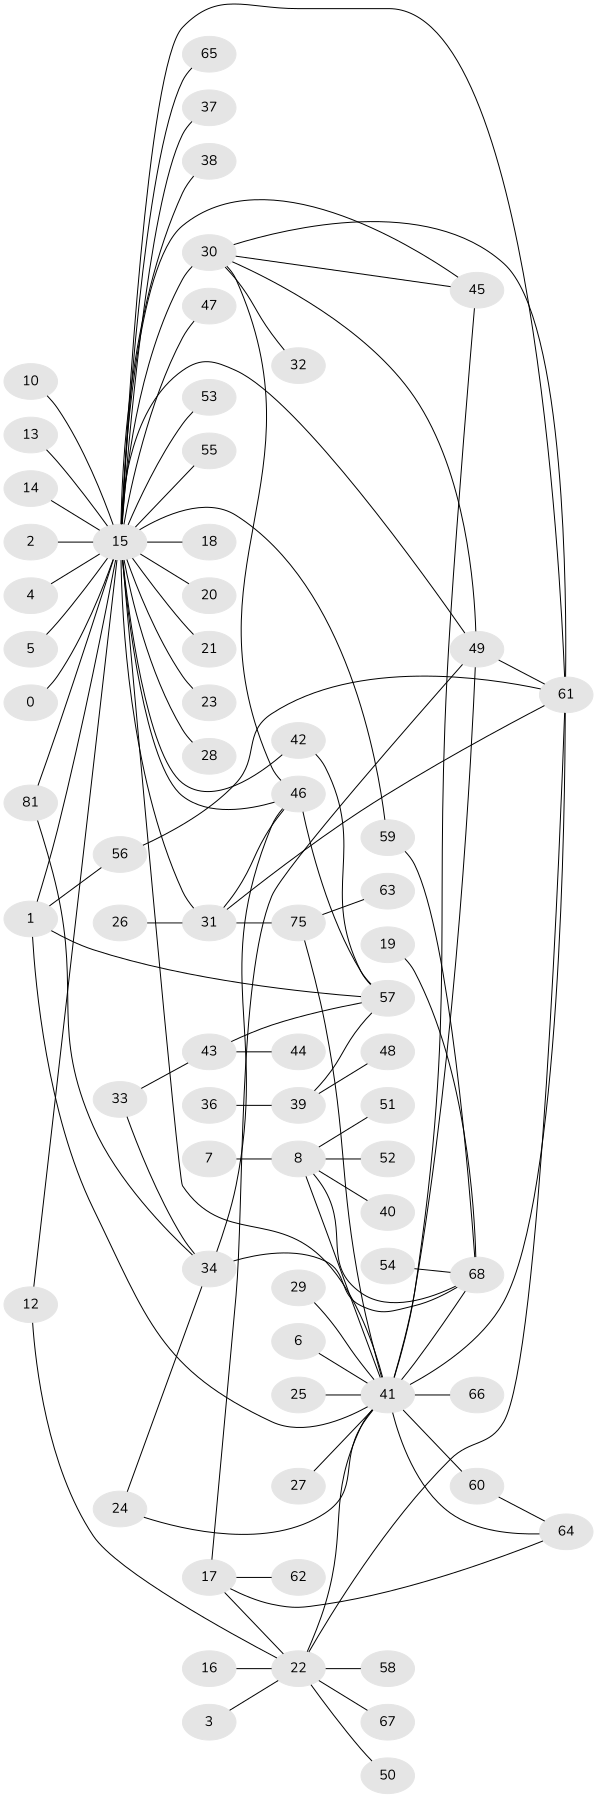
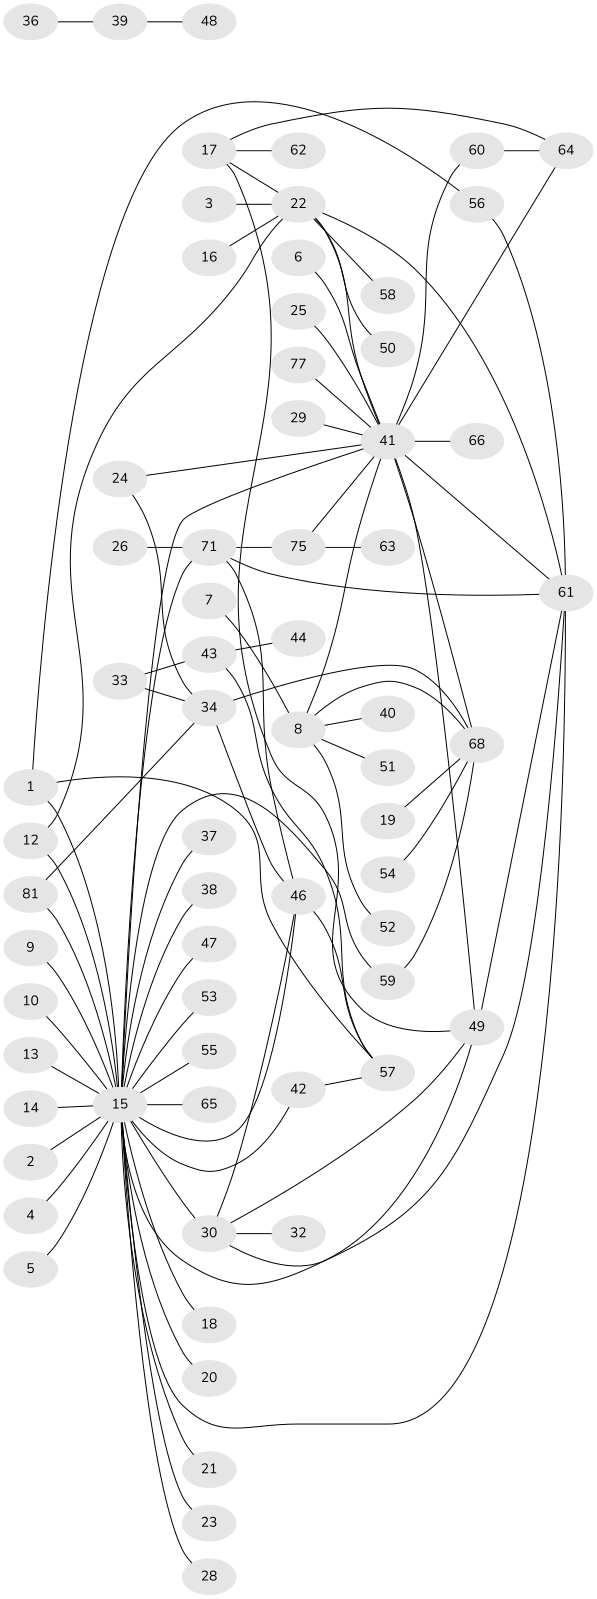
node "45": removed
node "0": label "0" -> "9"
node "31": label "31" -> "71"
edge "57" -- "39": removed
edge "1" -- "41": removed
node "27": label "27" -> "77"
node "67": removed
